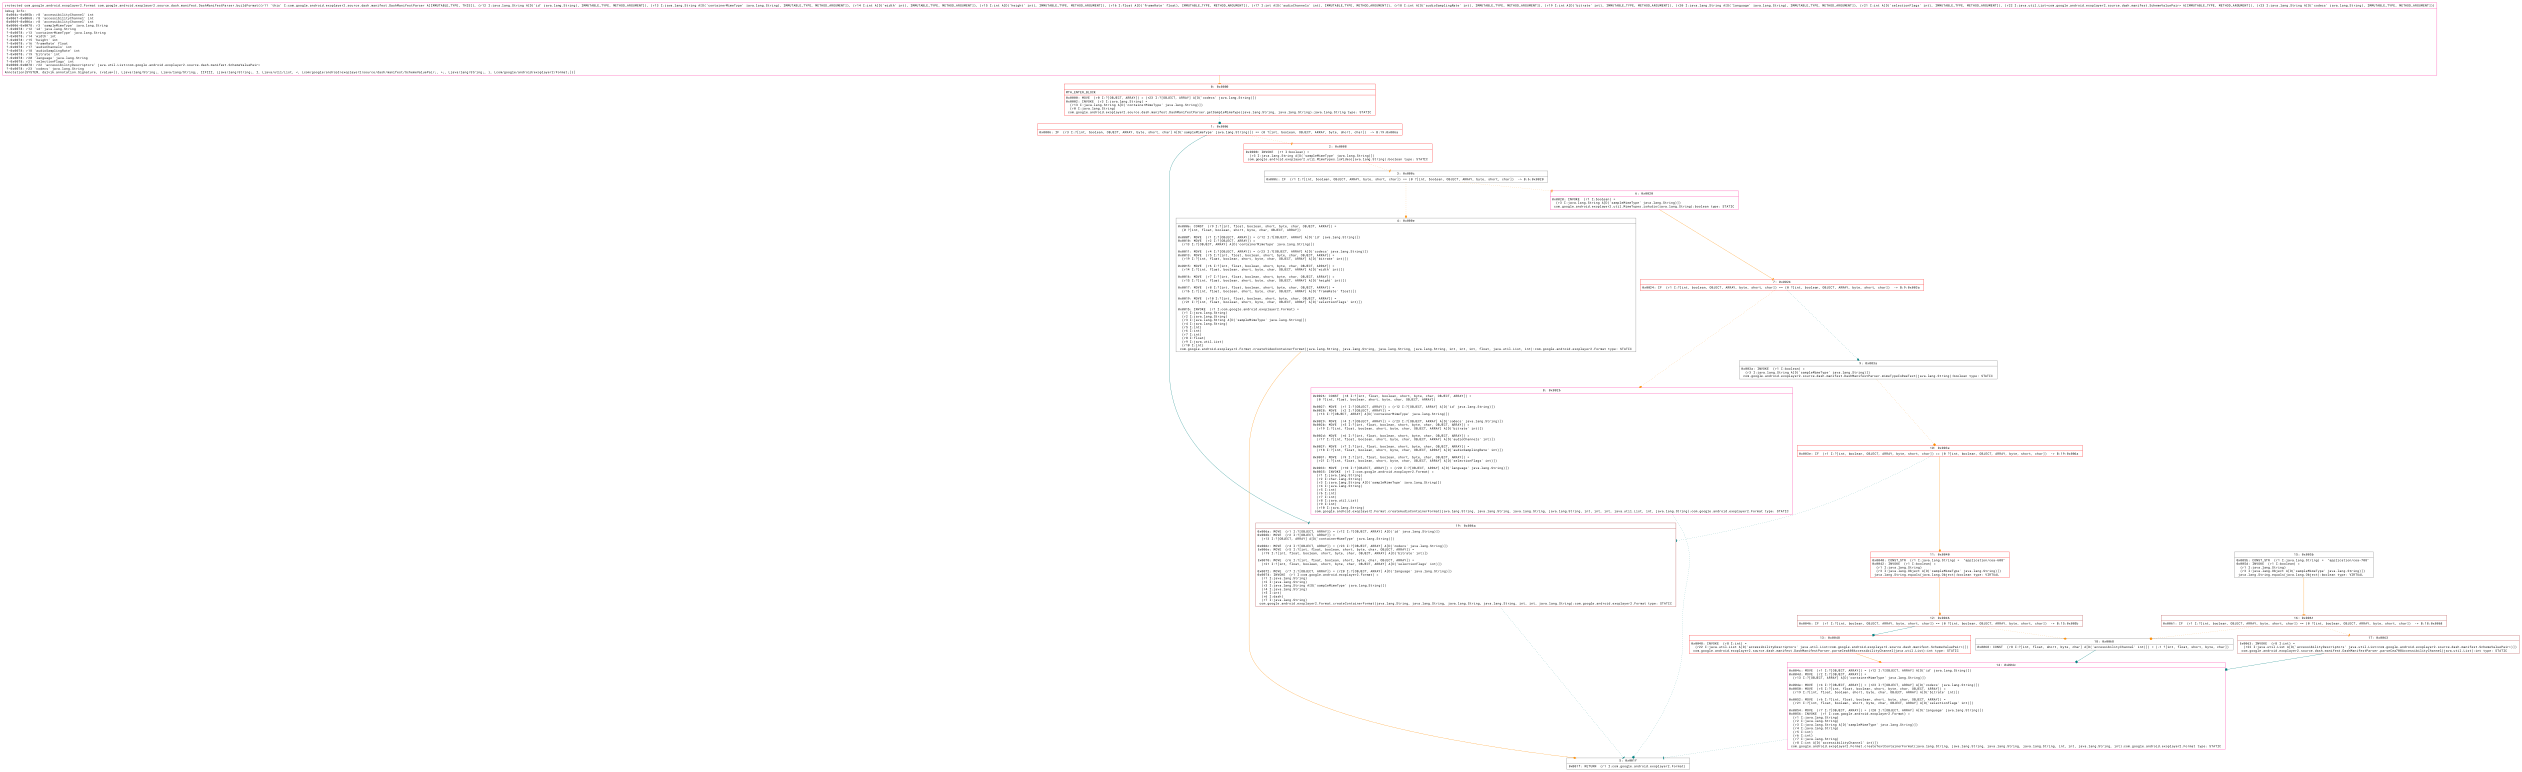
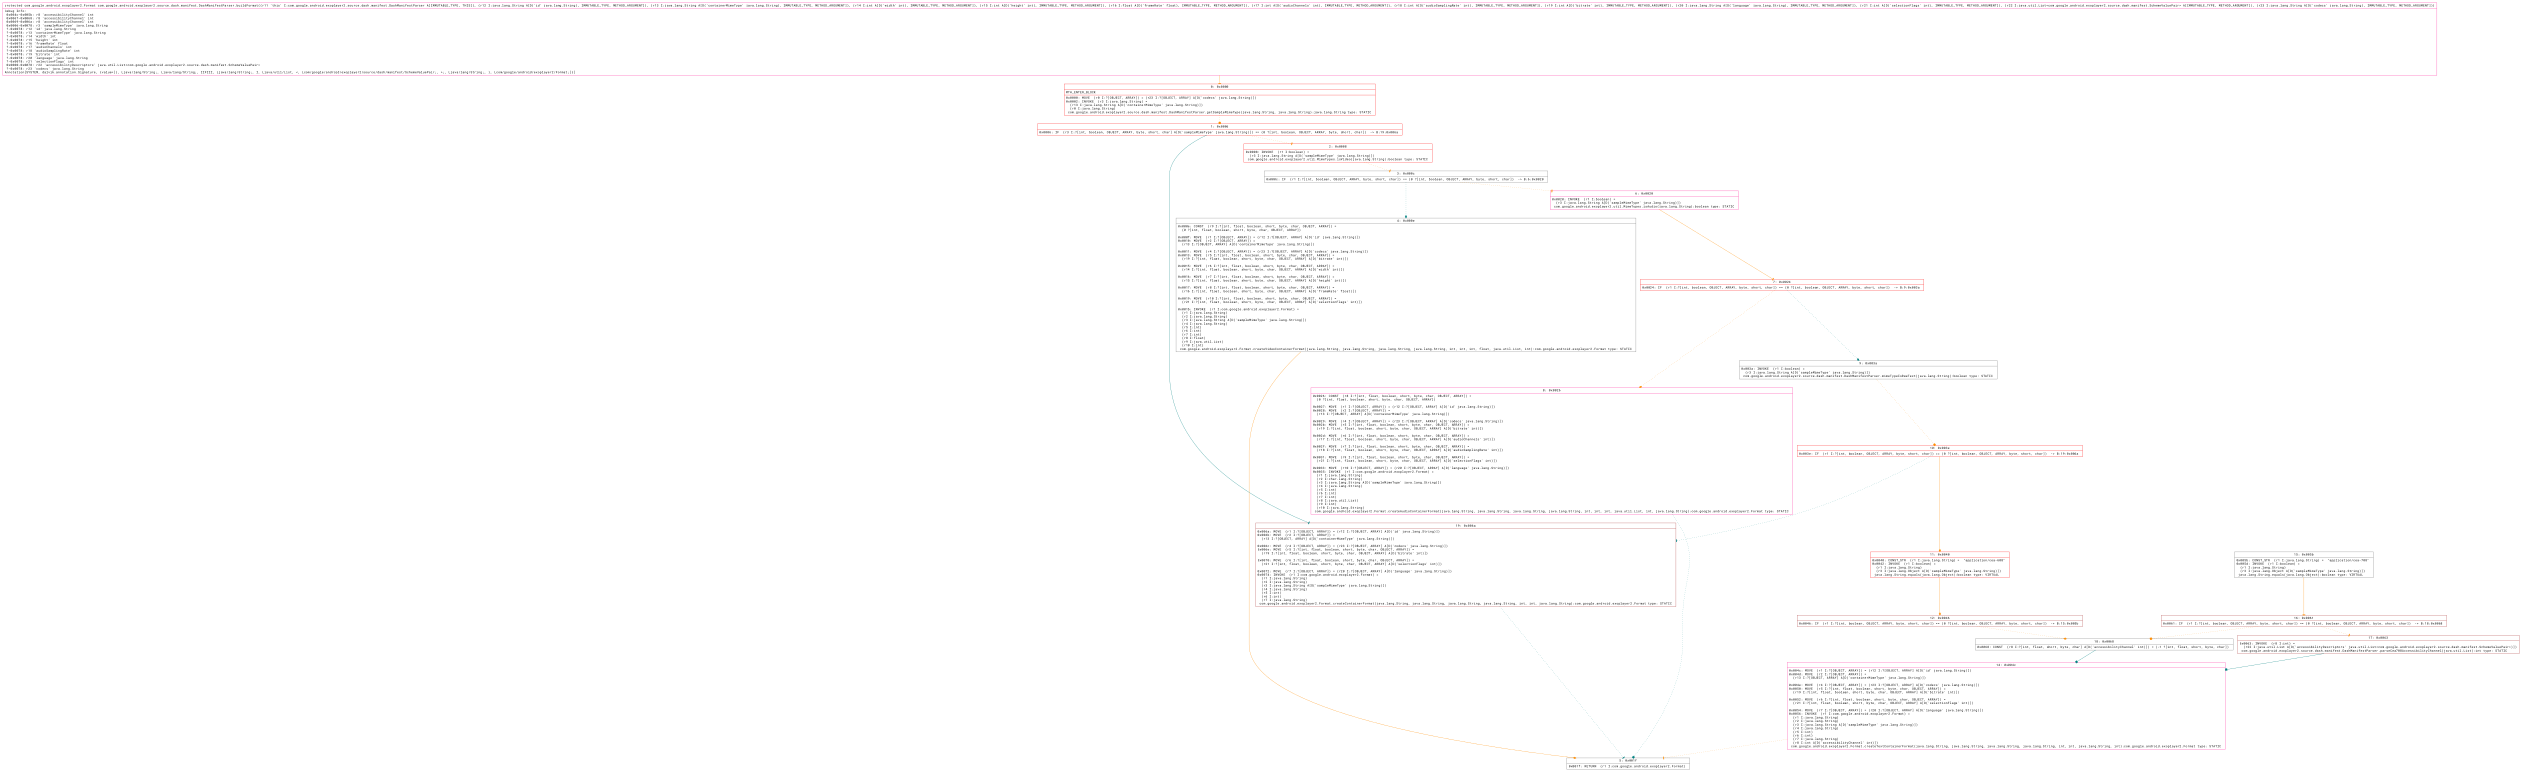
edge "0: 0x0000" -> "1: 0x0006": color teal -> darkorange
edge "3: 0x000c" -> "4: 0x000e": color darkorange -> teal
node "19: 0x006a": text "(r6 I:dash)" -> "(r6 I:int)"
node "13: 0x0048": removed
edge "14: 0x004c" -> "5: 0x001f": color teal -> darkorange
